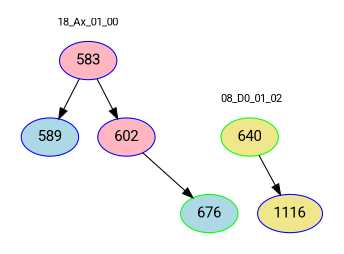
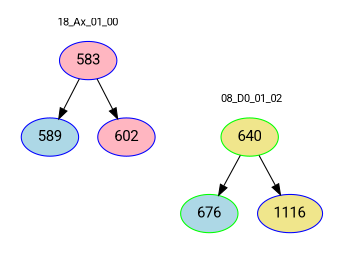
edge "602" -> "676": now "640" -> "676"
